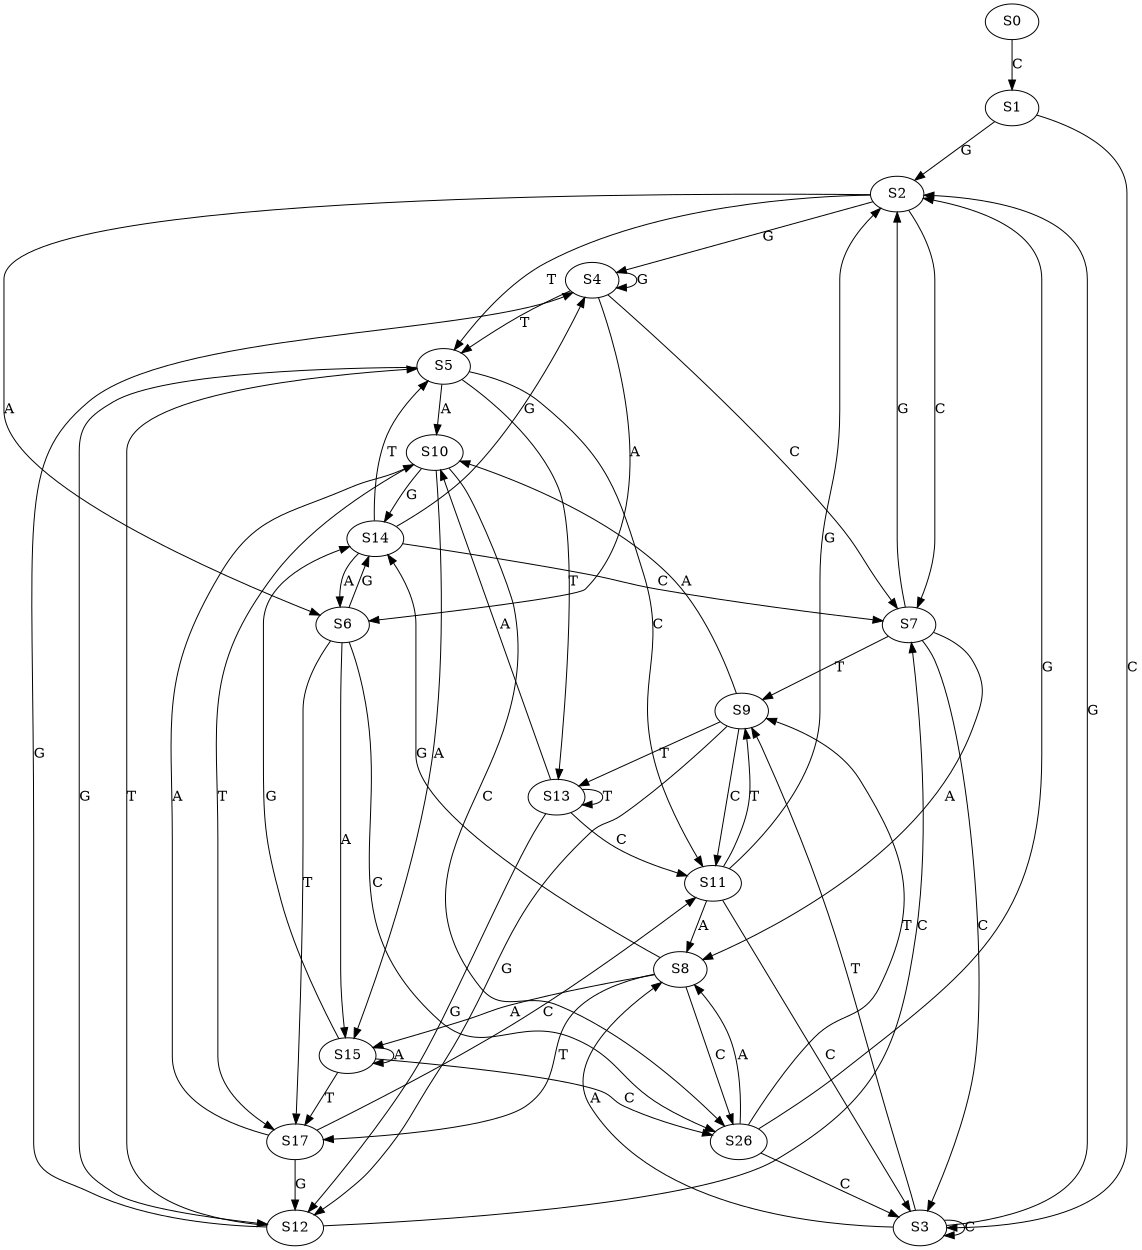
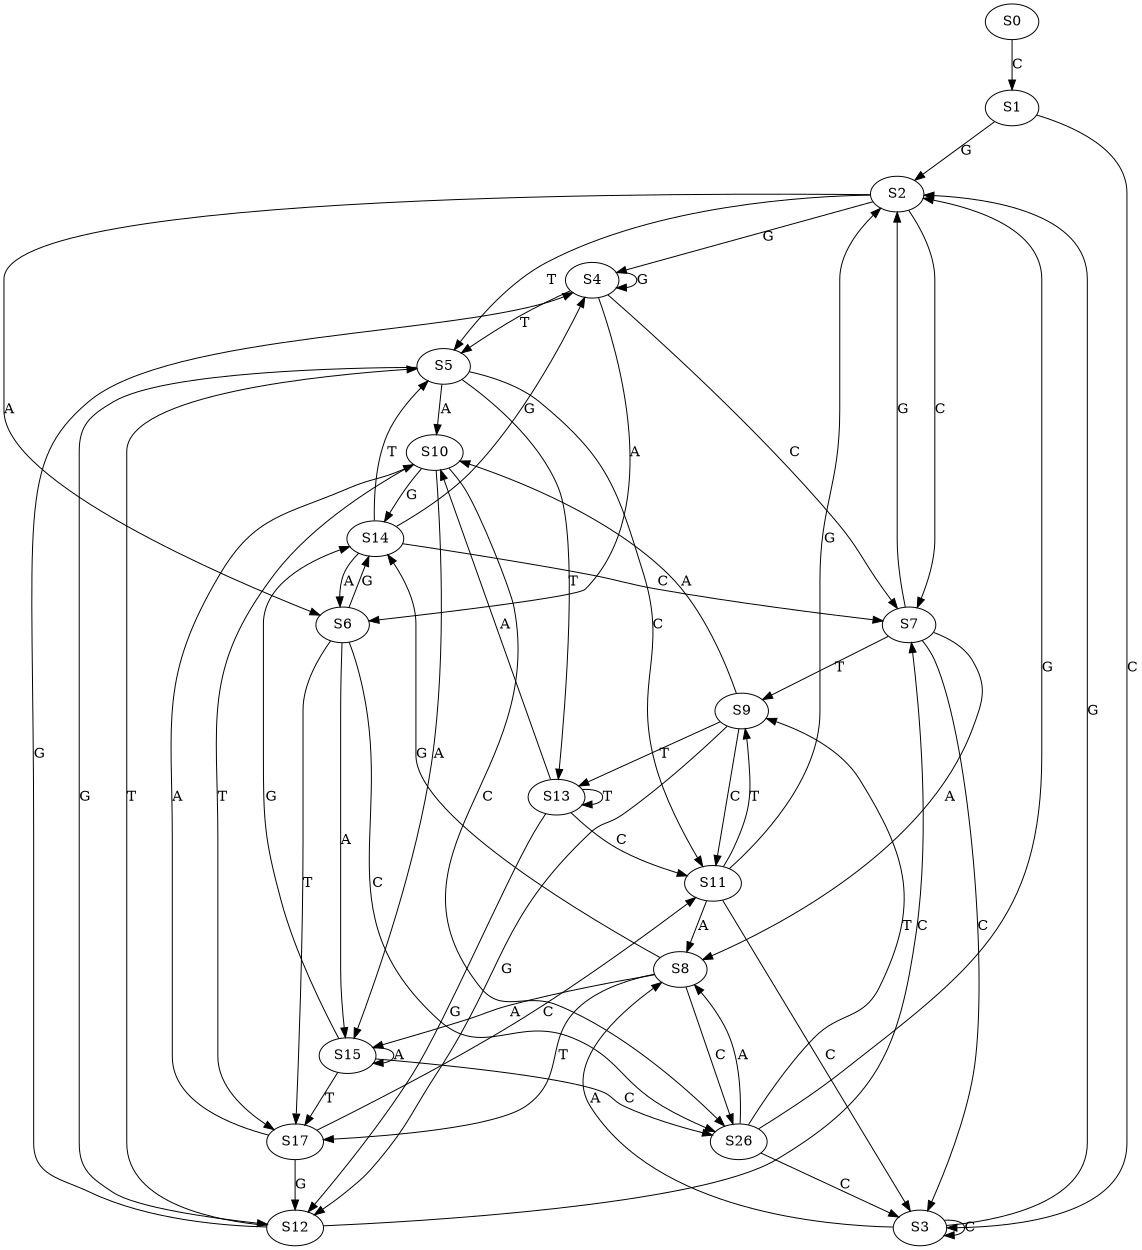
edge "S3" -> "S9": removed, label "T"
